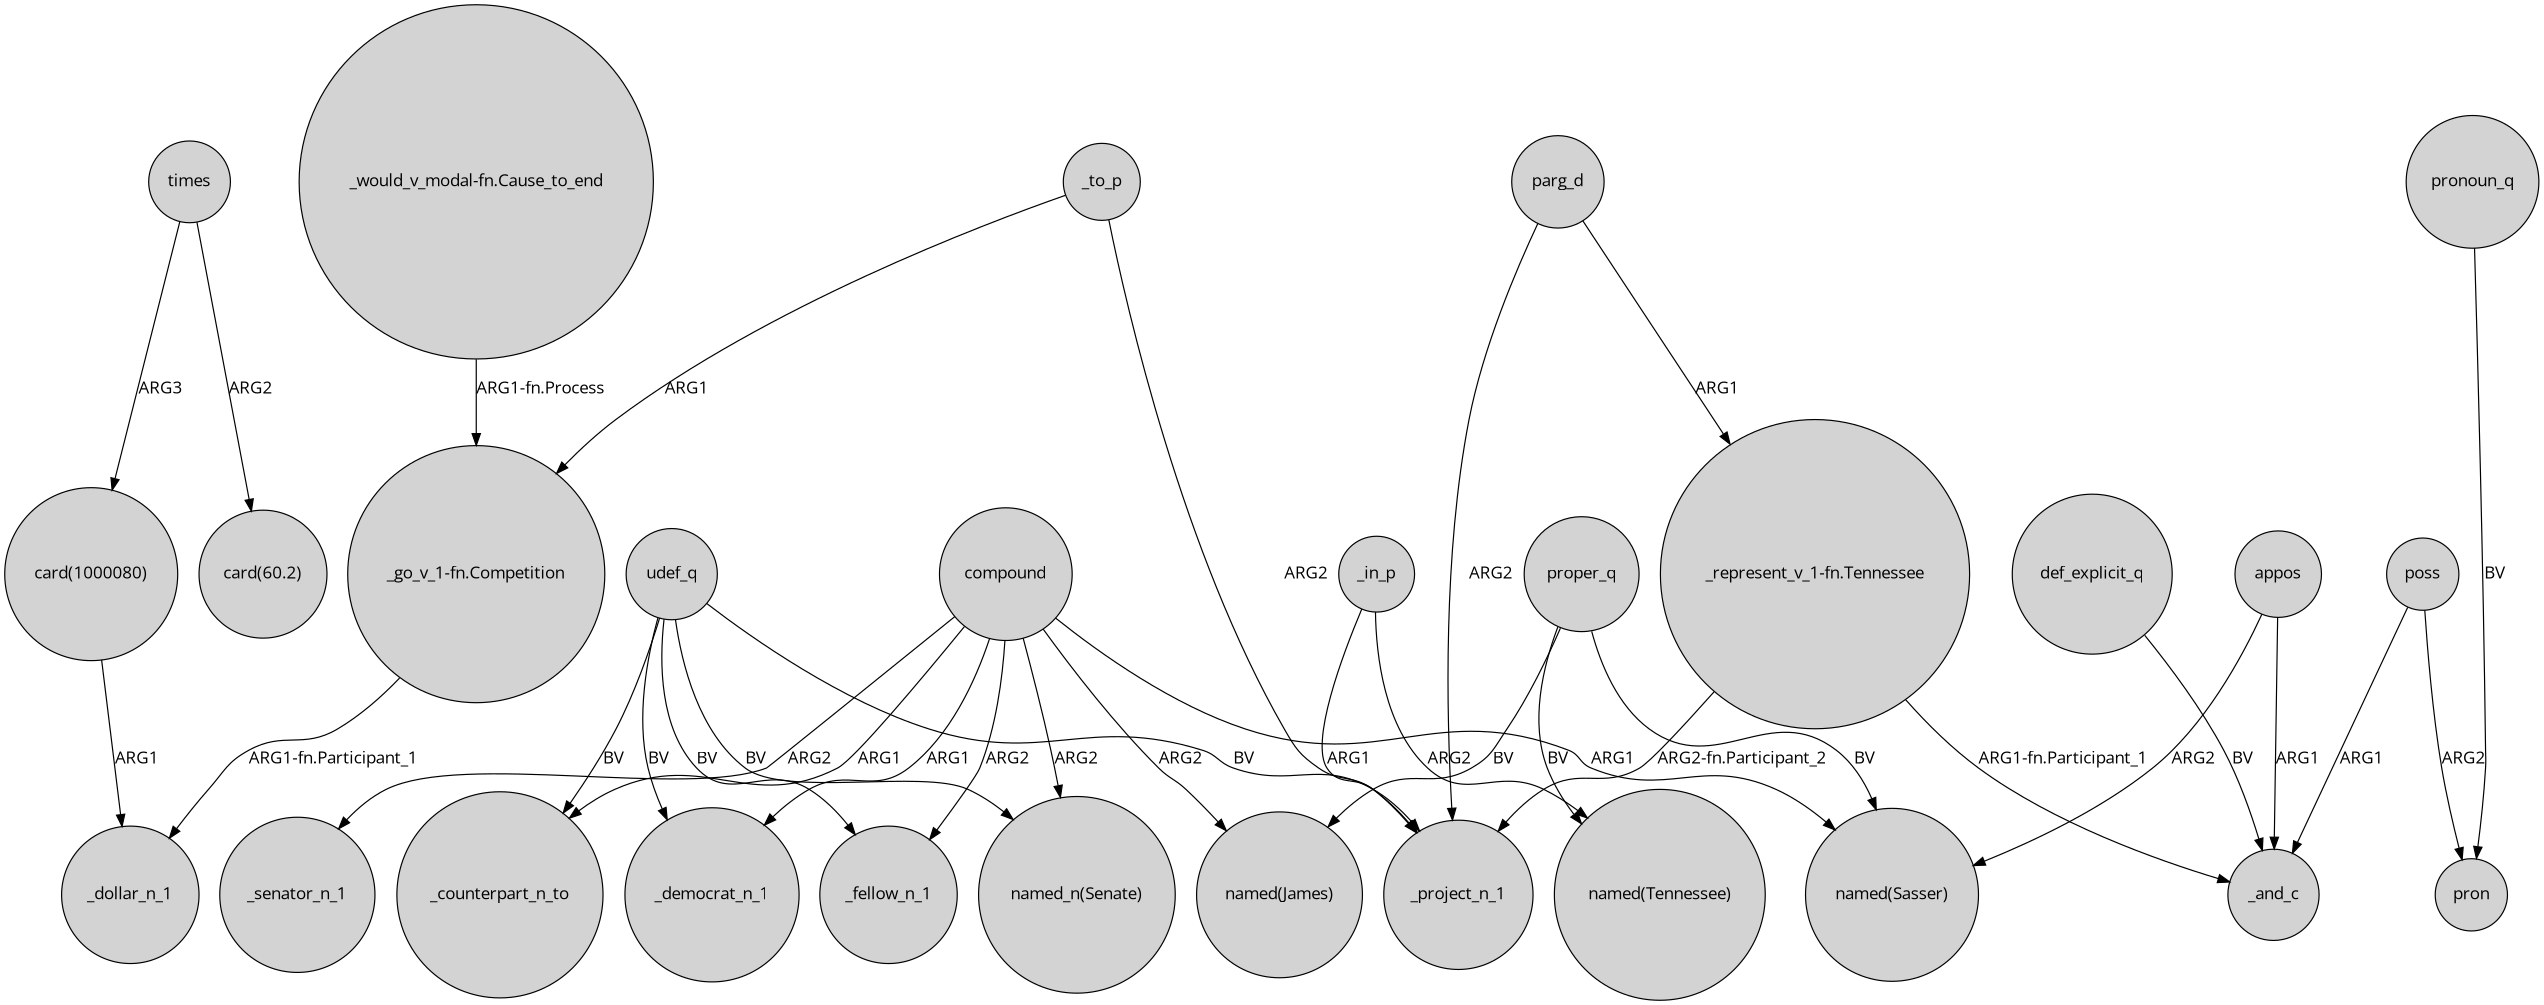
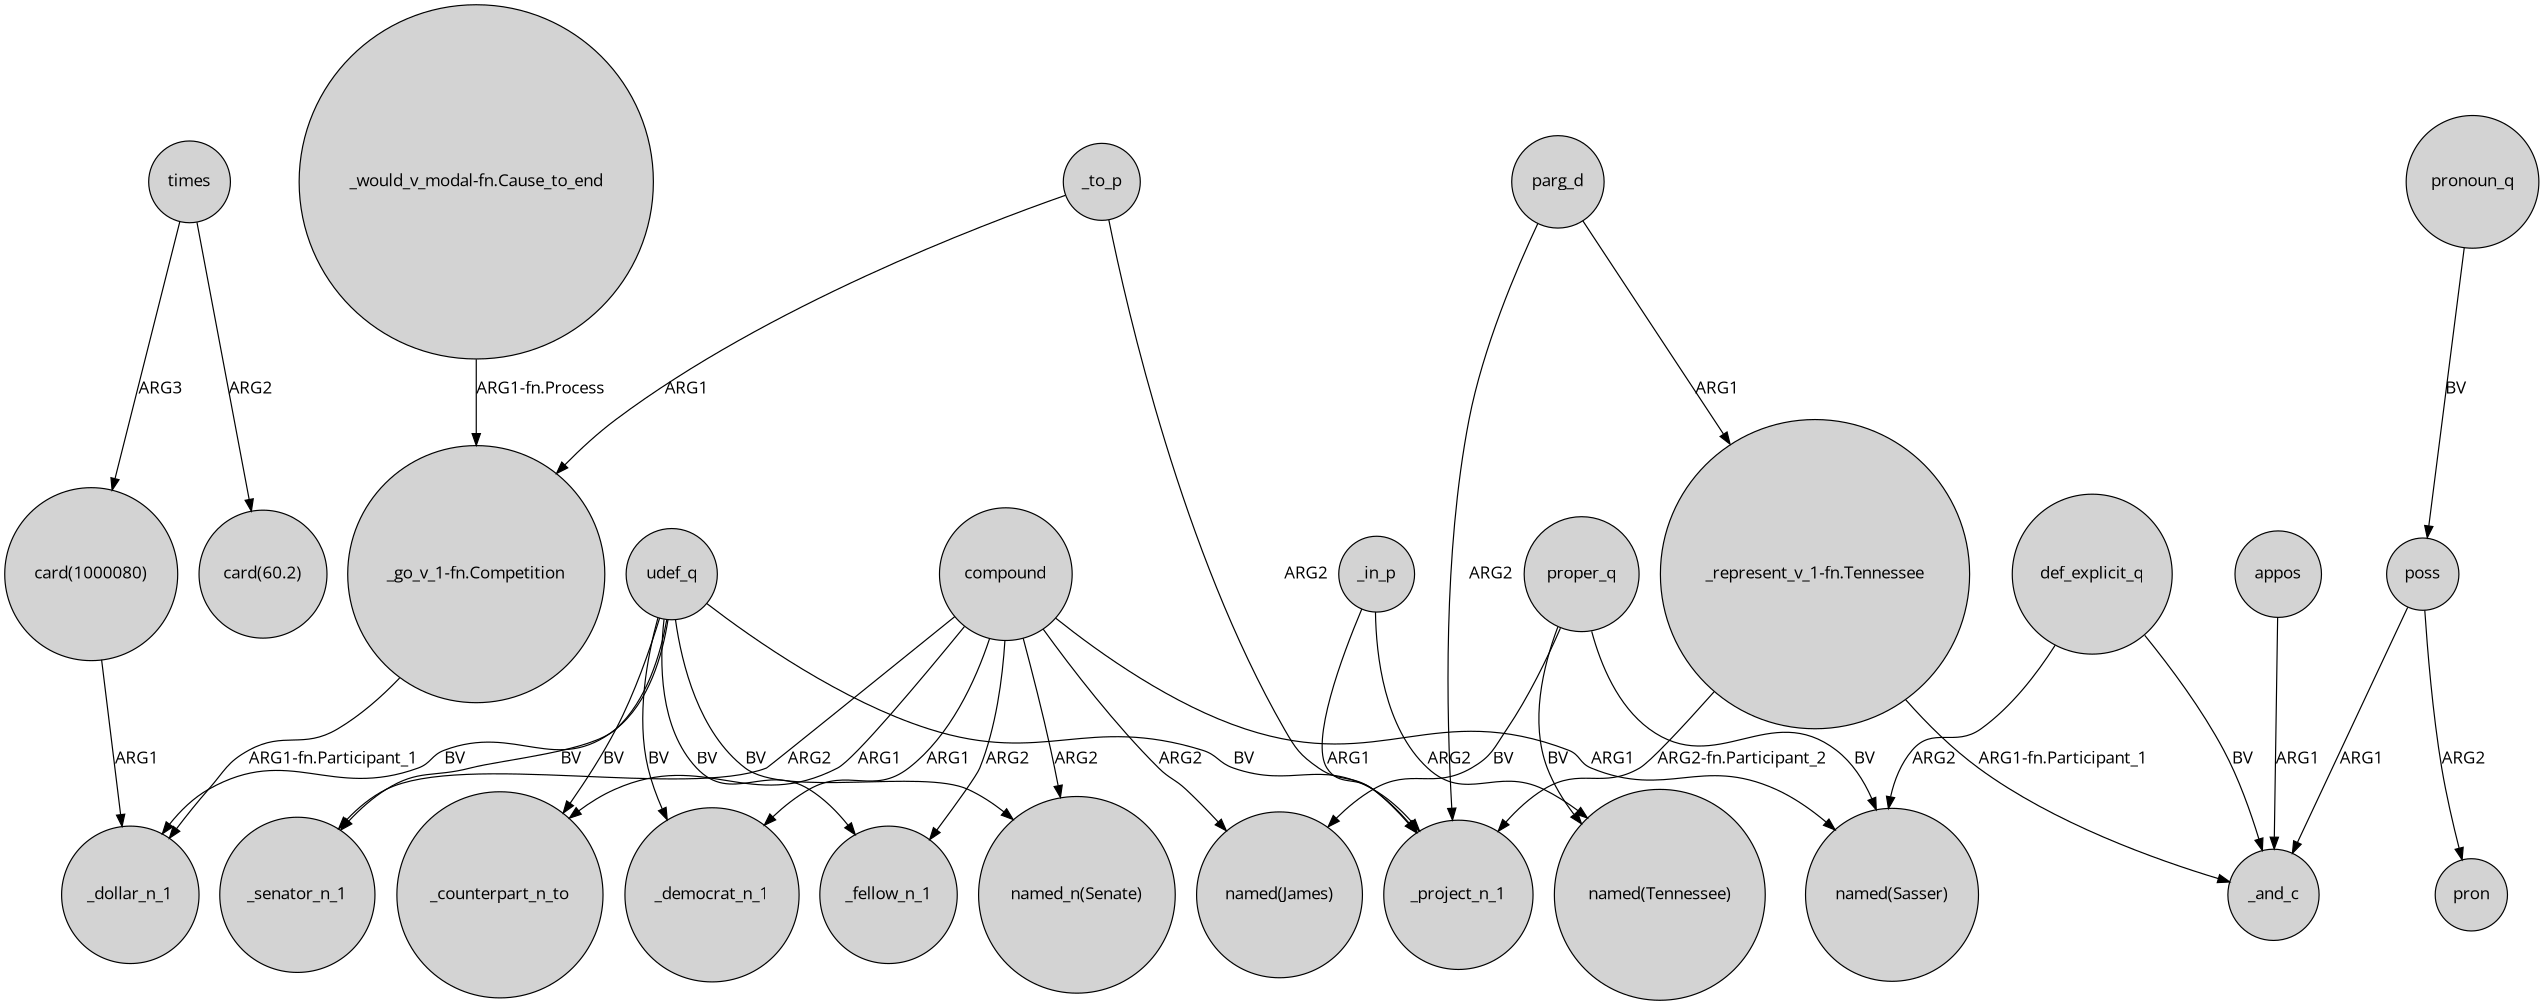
edge "pronoun_q" -> "pron": now "pronoun_q" -> "poss"
edge "udef_q" -> "_dollar_n_1": added, label "BV"
edge "udef_q" -> "_senator_n_1": added, label "BV"
edge "appos" -> "named(Sasser)": now "def_explicit_q" -> "named(Sasser)"
